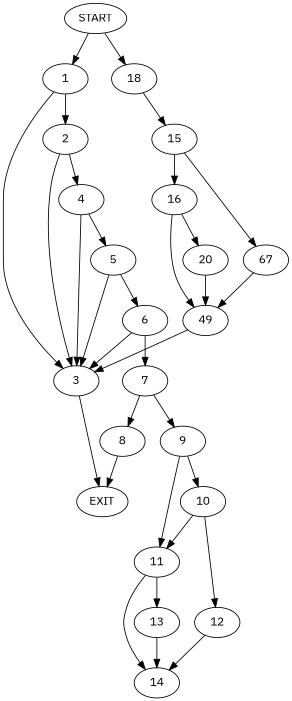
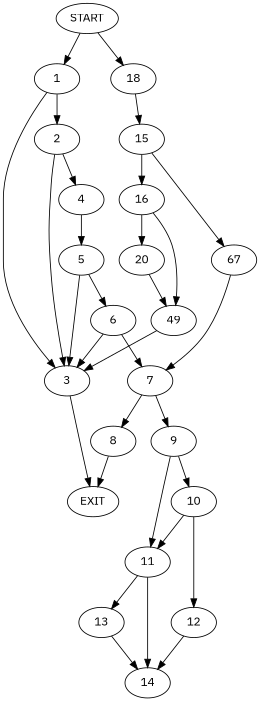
edge "4" -> "3": removed
edge "67" -> "49": now "67" -> "7"
